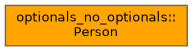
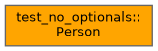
node "optionals_no_optionals:: Person": label "optionals_no_optionals:: Person" -> "test_no_optionals:: Person"
